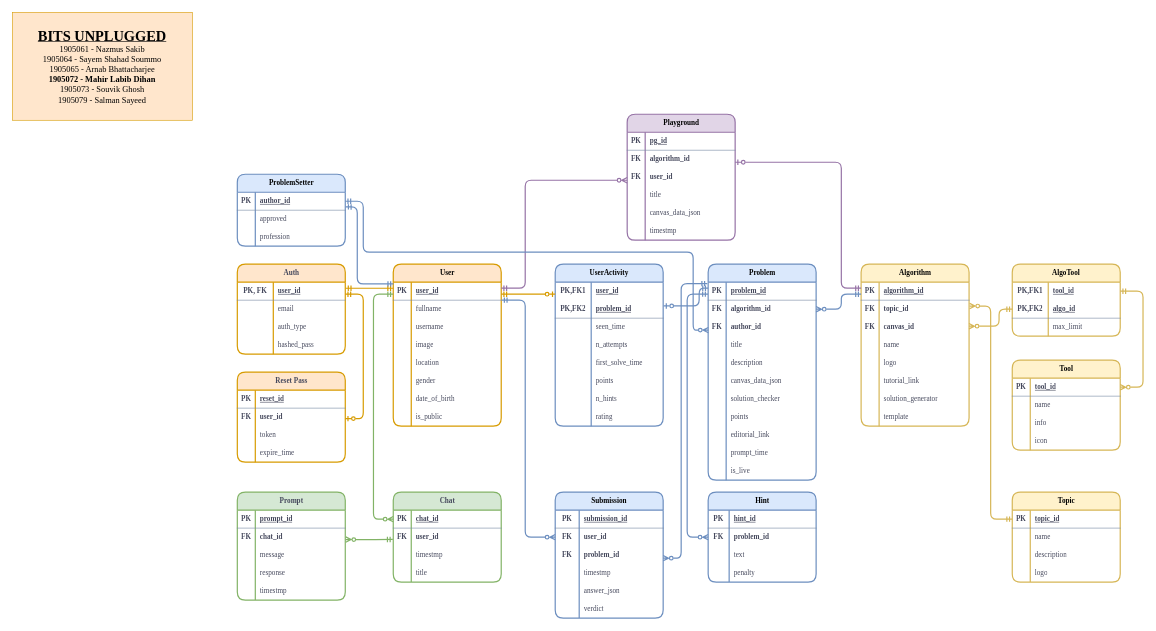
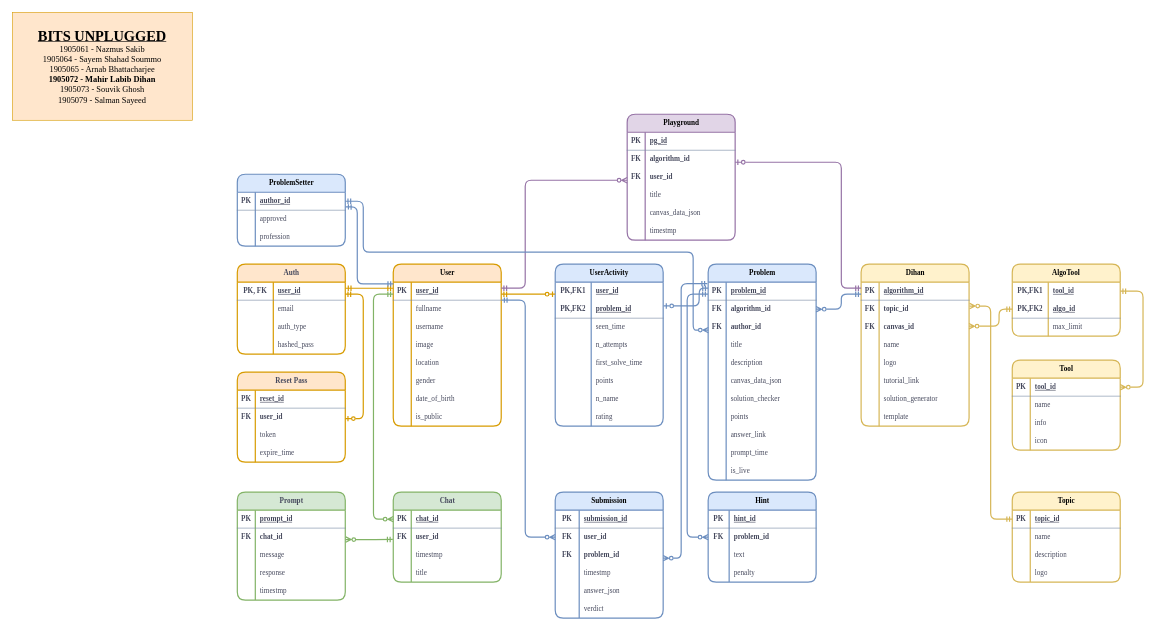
node "Algorithm": label "Algorithm" -> "Dihan"
node "n_hints": label "n_hints" -> "n_name"
node "editorial_link": label "editorial_link" -> "answer_link"
